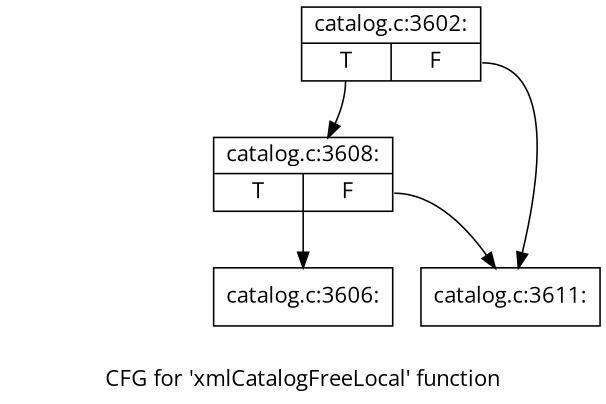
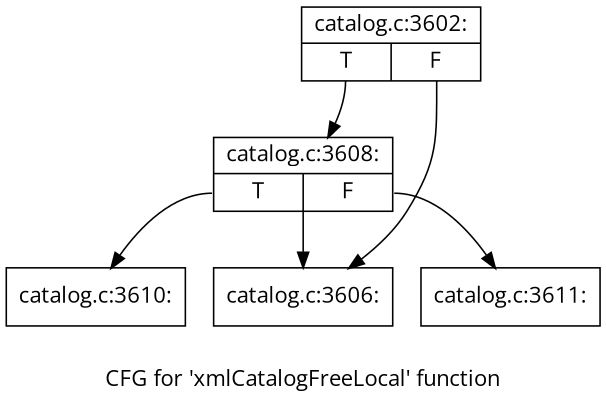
edge "catalog.c:3602:" -> "catalog.c:3611:": now "catalog.c:3602:" -> "catalog.c:3606:"
node "catalog.c:3610:": added
